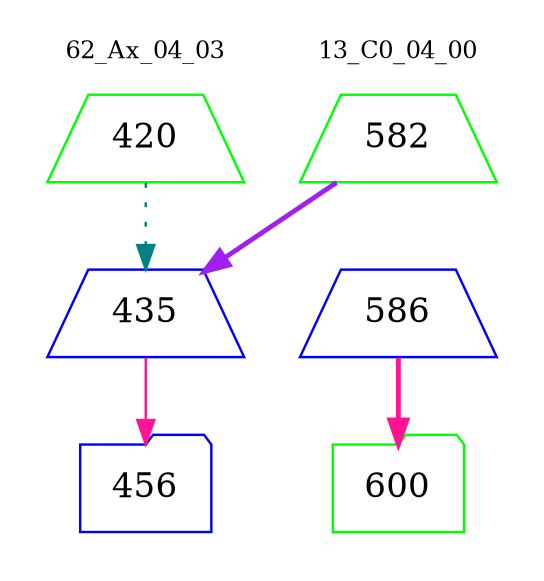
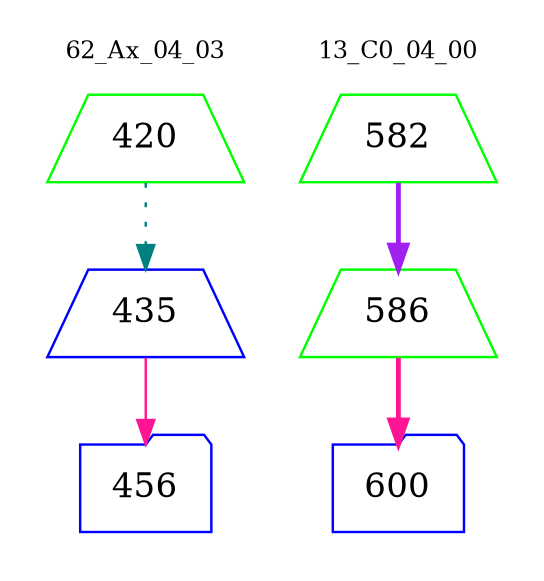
edge "582" -> "435": now "582" -> "586"
node "586": color blue -> green
node "600": color green -> blue
